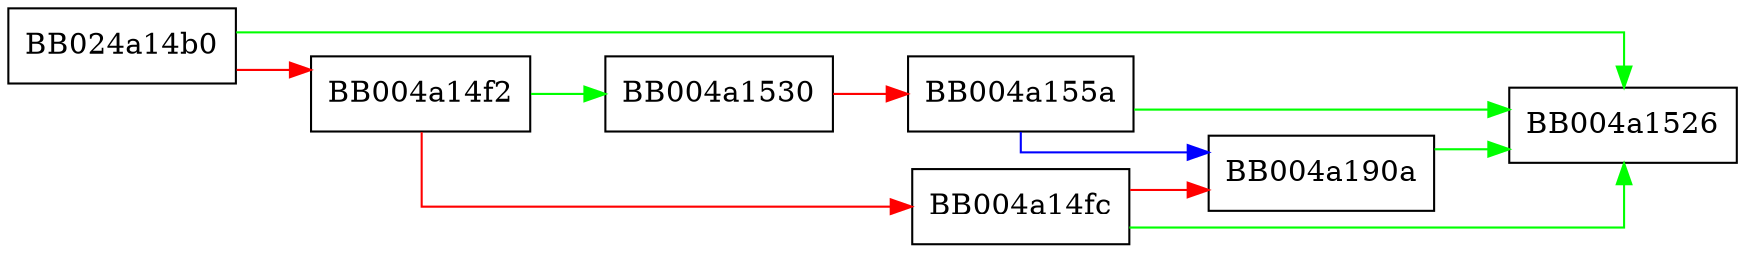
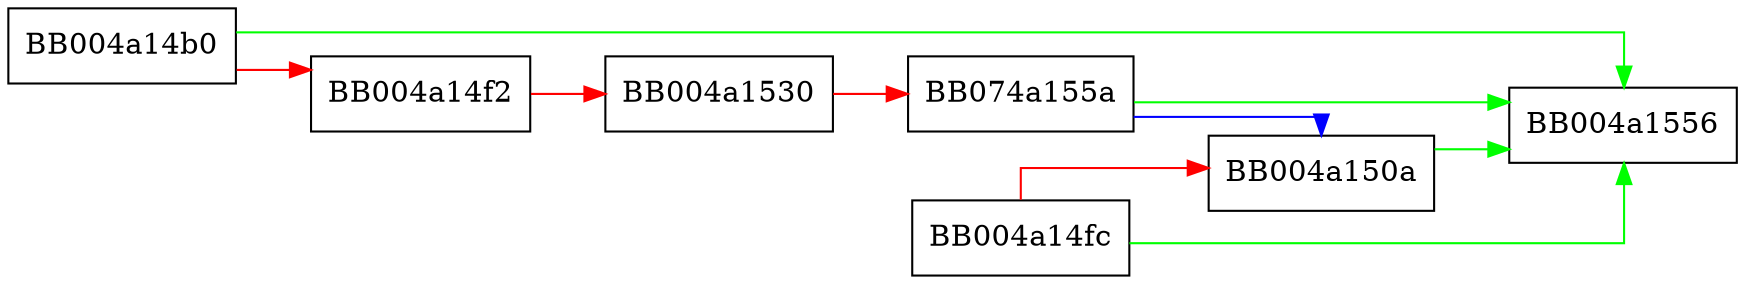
node "BB024a14b0": label "BB024a14b0" -> "BB004a14b0"
edge "BB004a14f2" -> "BB004a1530": color green -> red
node "BB004a155a": label "BB004a155a" -> "BB074a155a"
node "BB004a1526": label "BB004a1526" -> "BB004a1556"
node "BB004a190a": label "BB004a190a" -> "BB004a150a"
edge "BB004a14f2" -> "BB004a14fc": removed
